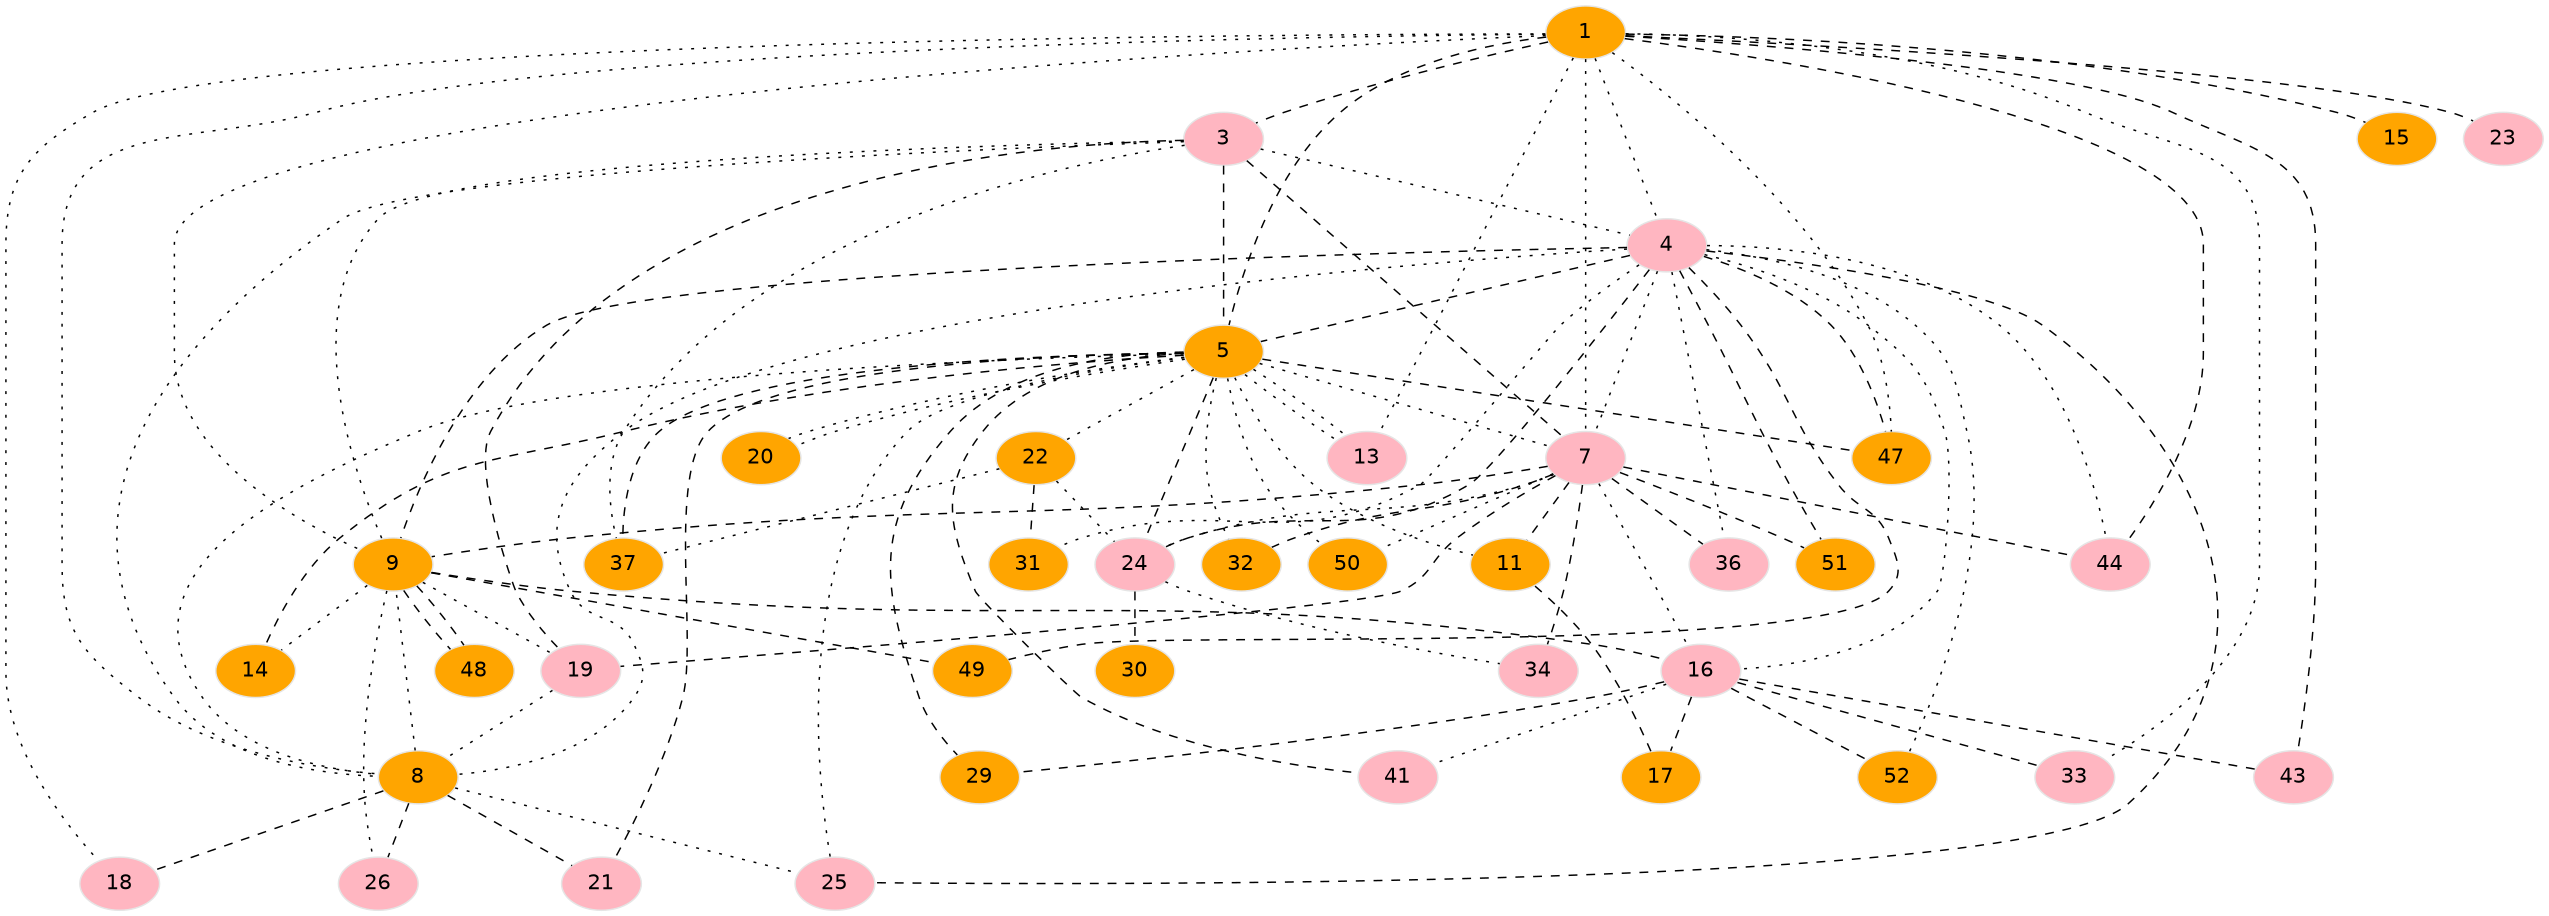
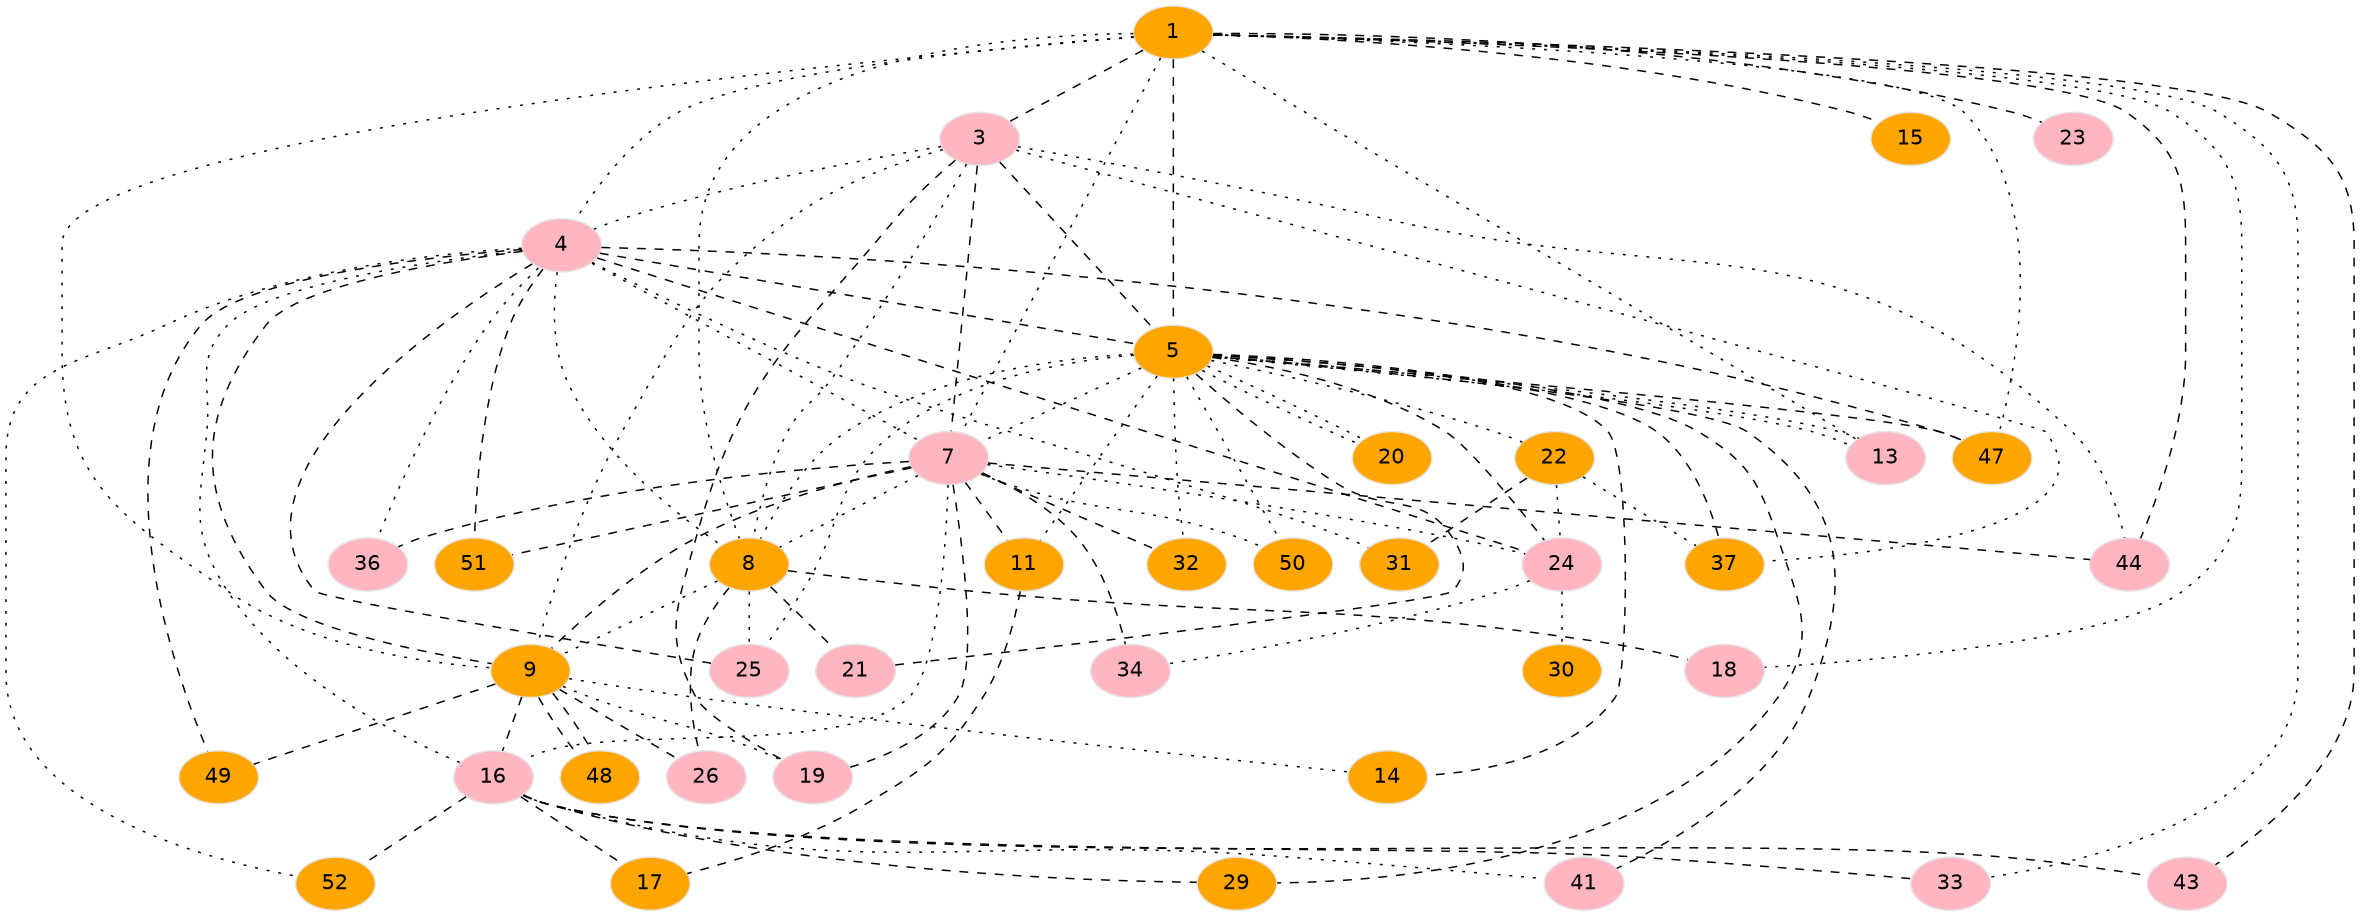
edge "4" -- "44": now "3" -- "44"
edge "24" -- "30": style dashed -> dotted
edge "9" -- "26": style dotted -> dashed
edge "19" -- "8": now "7" -- "8"
